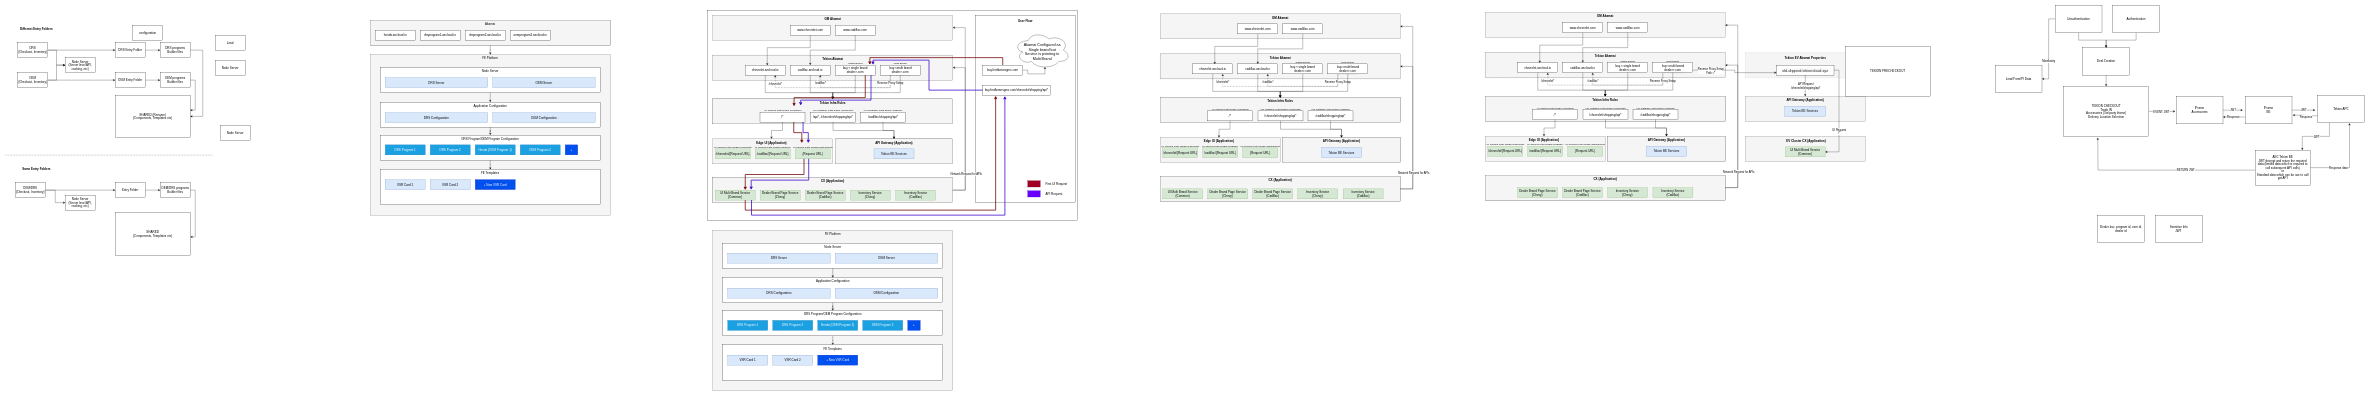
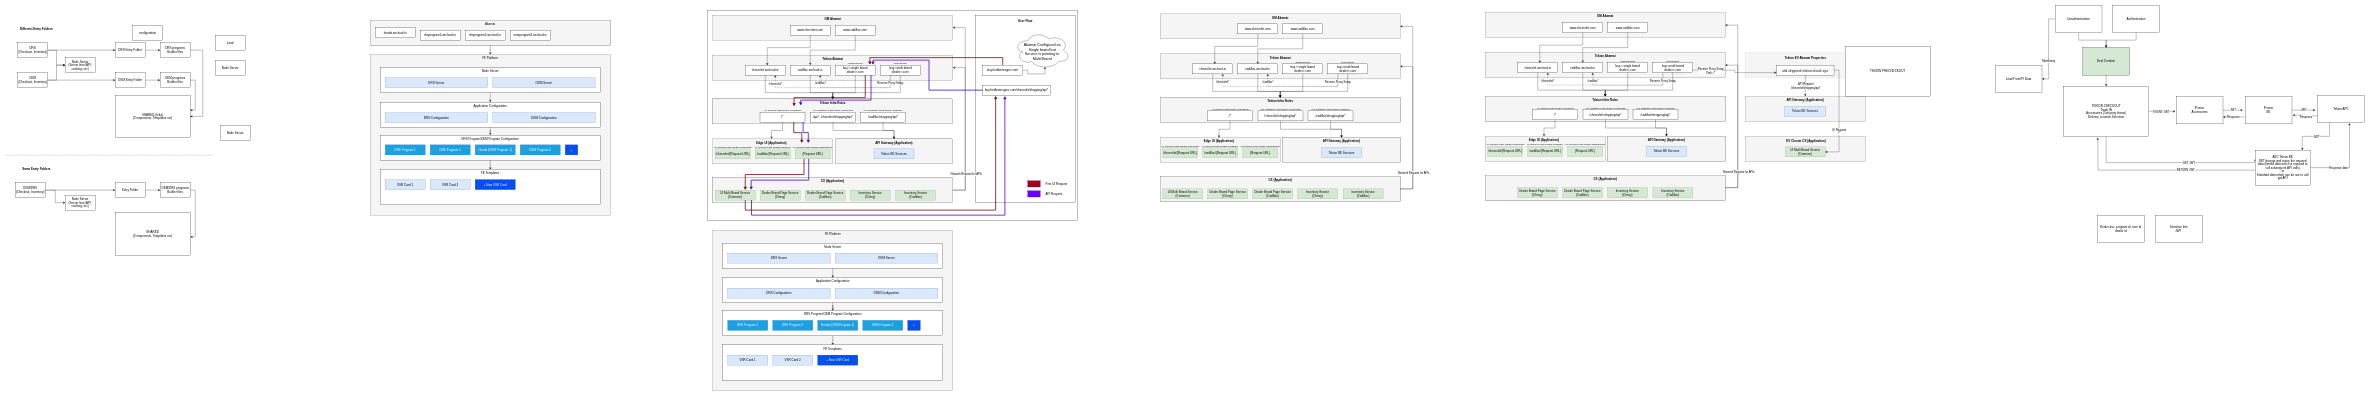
node "honda.aecloud.io": moved (395, 35) -> (395, 33)
node "Deal Creation": fillcolor #ffffff -> #d5e8d4
node "SHARED (Rename) (Components, Templates etc)": label "SHARED (Rename) (Components, Templates etc)" -> "SHARED (Infra) (Components, Templates etc)"
edge "TEKION CHECKOUT Trade IN Accessories (3rd party iframe) Delivery Location Selection" -> "AEC Tekion BE JWT decrypt and return the required data (limited data which is required to call subsequent API calls) or Standard data which can be use to call get API": added, label "GET JWT"
